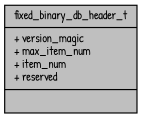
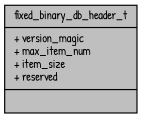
node "fixed_binary_db_header_t": text "+ item_num" -> "+ item_size"
